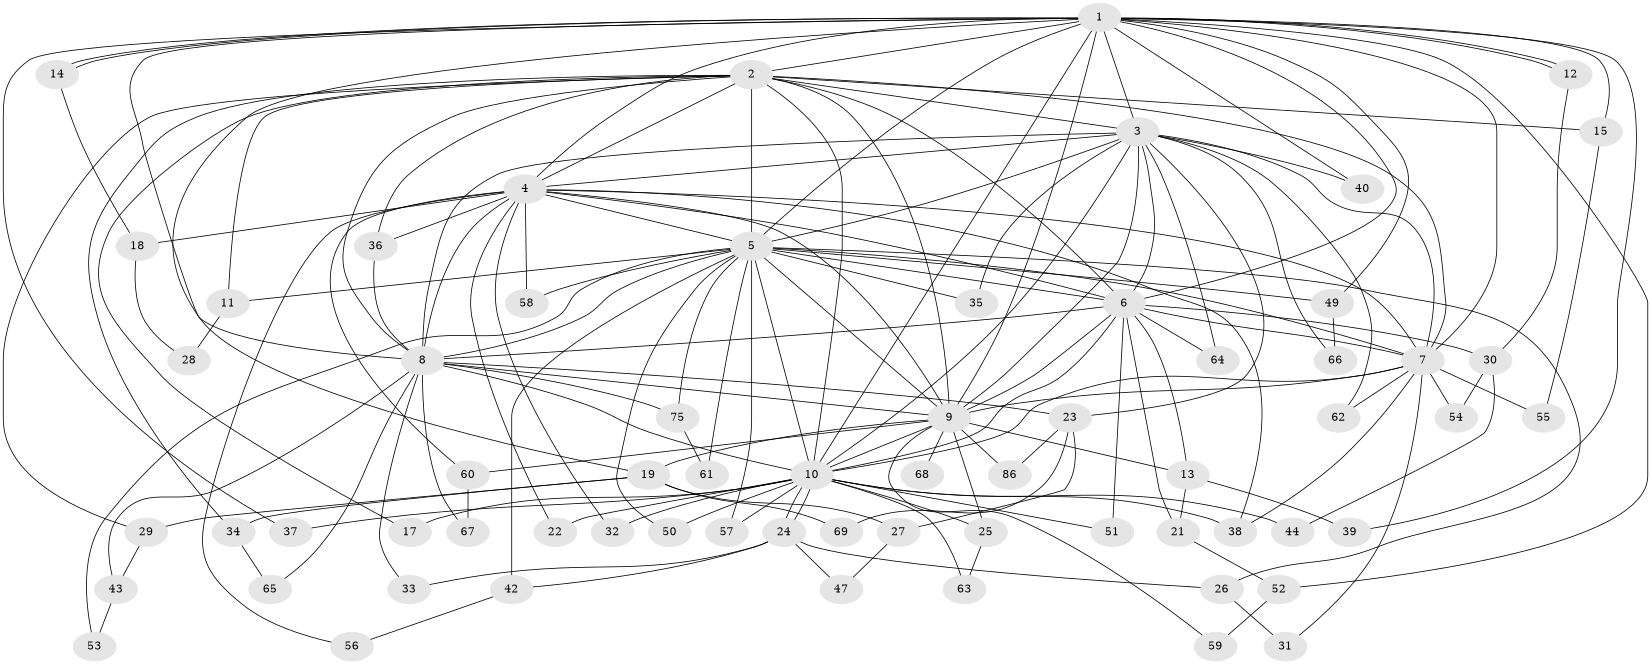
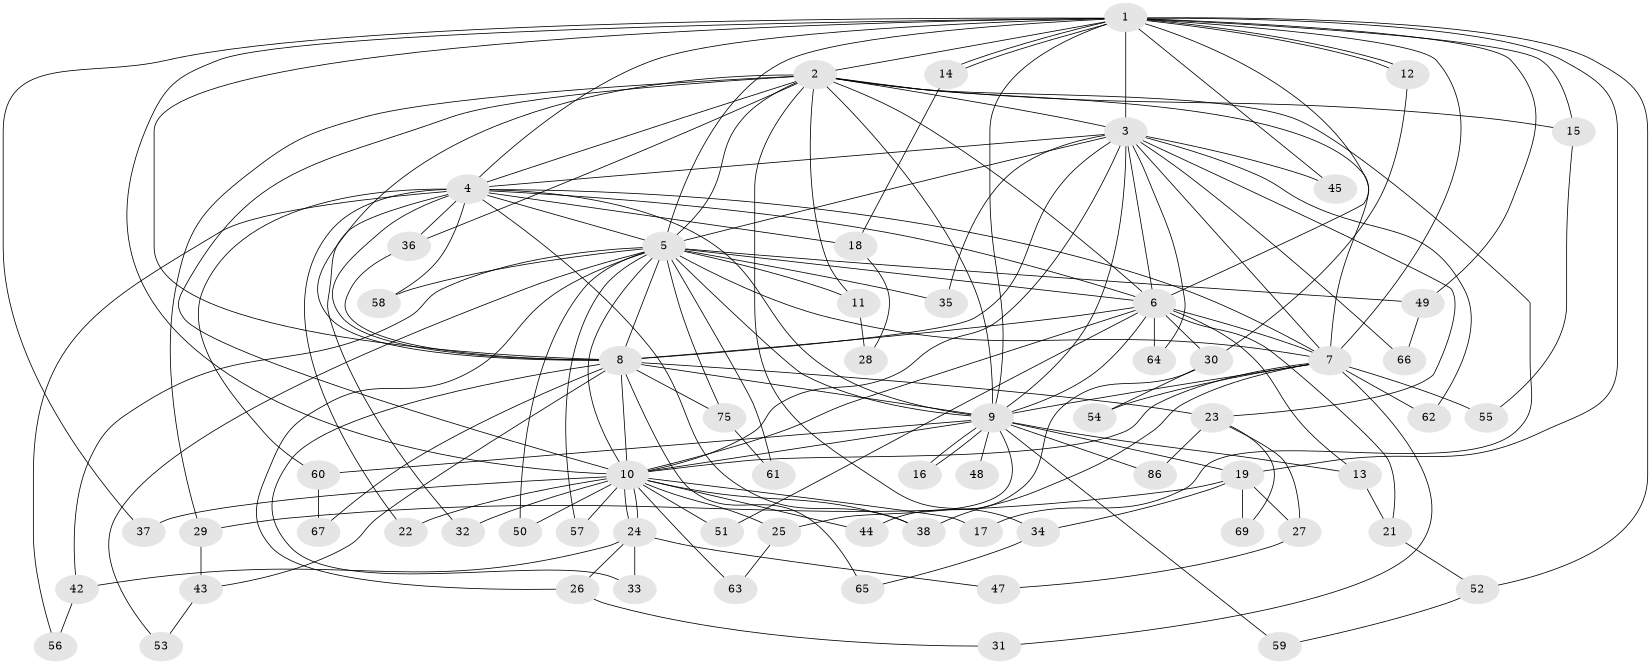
node "40": label "40" -> "45"
node "16": added
node "68": label "68" -> "48"
node "39": removed
